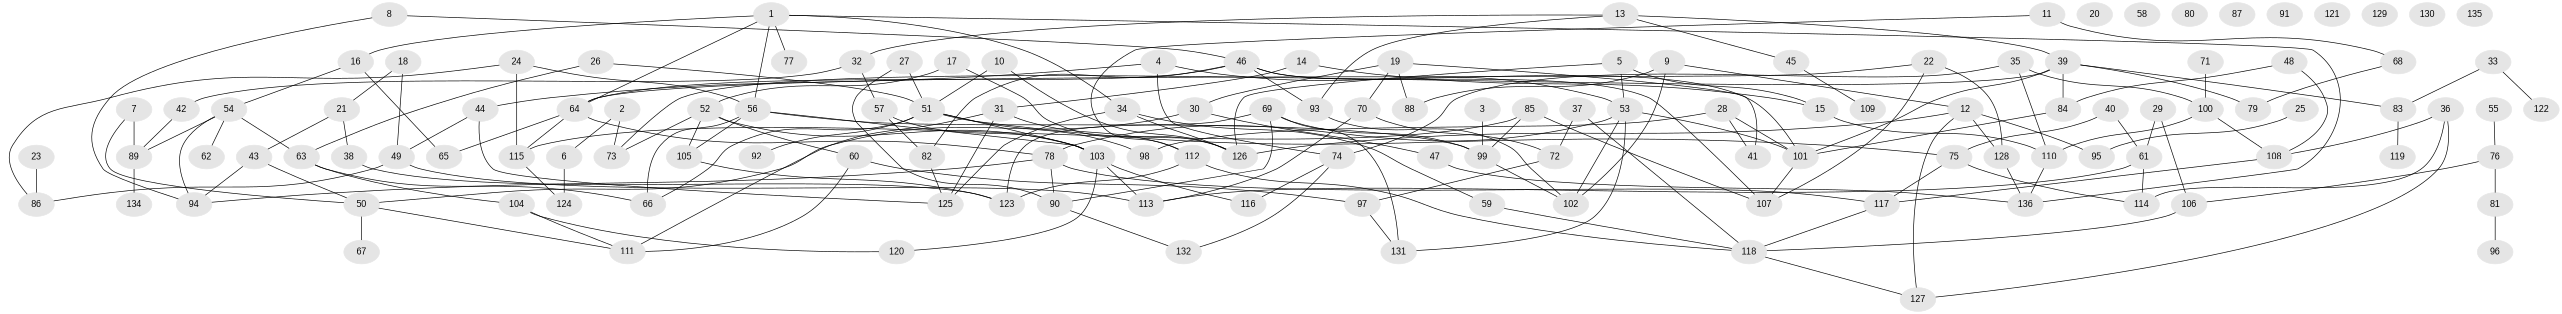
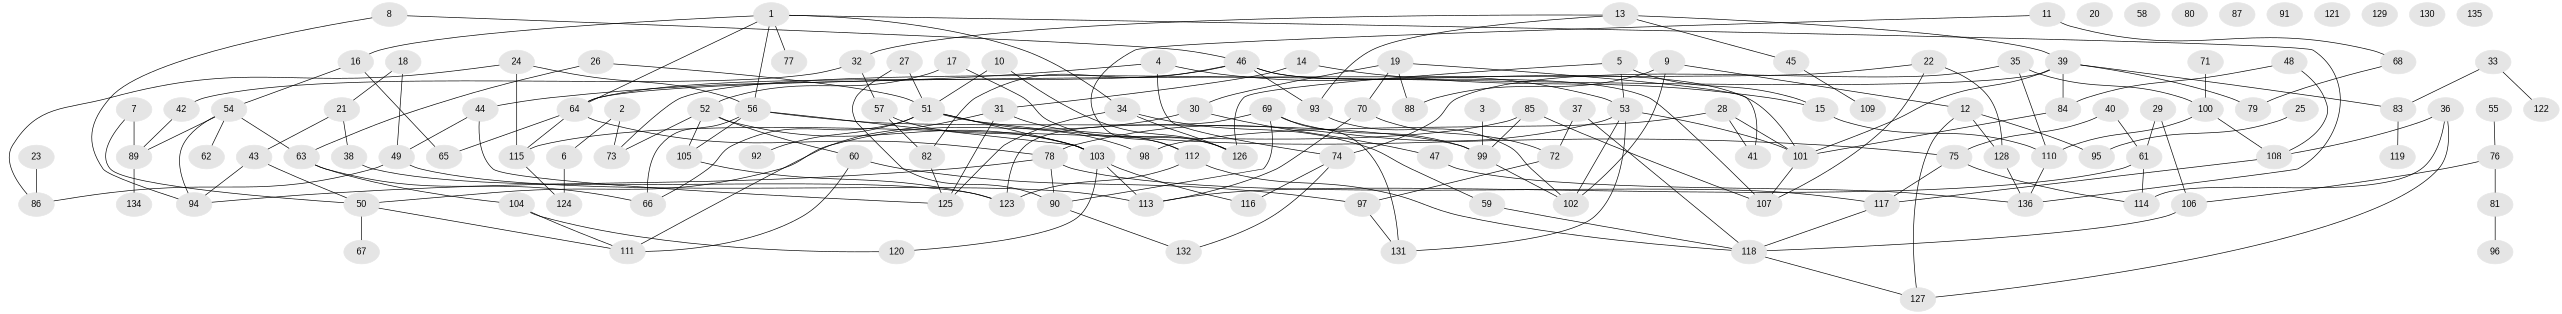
edge "12" -- "126": removed
